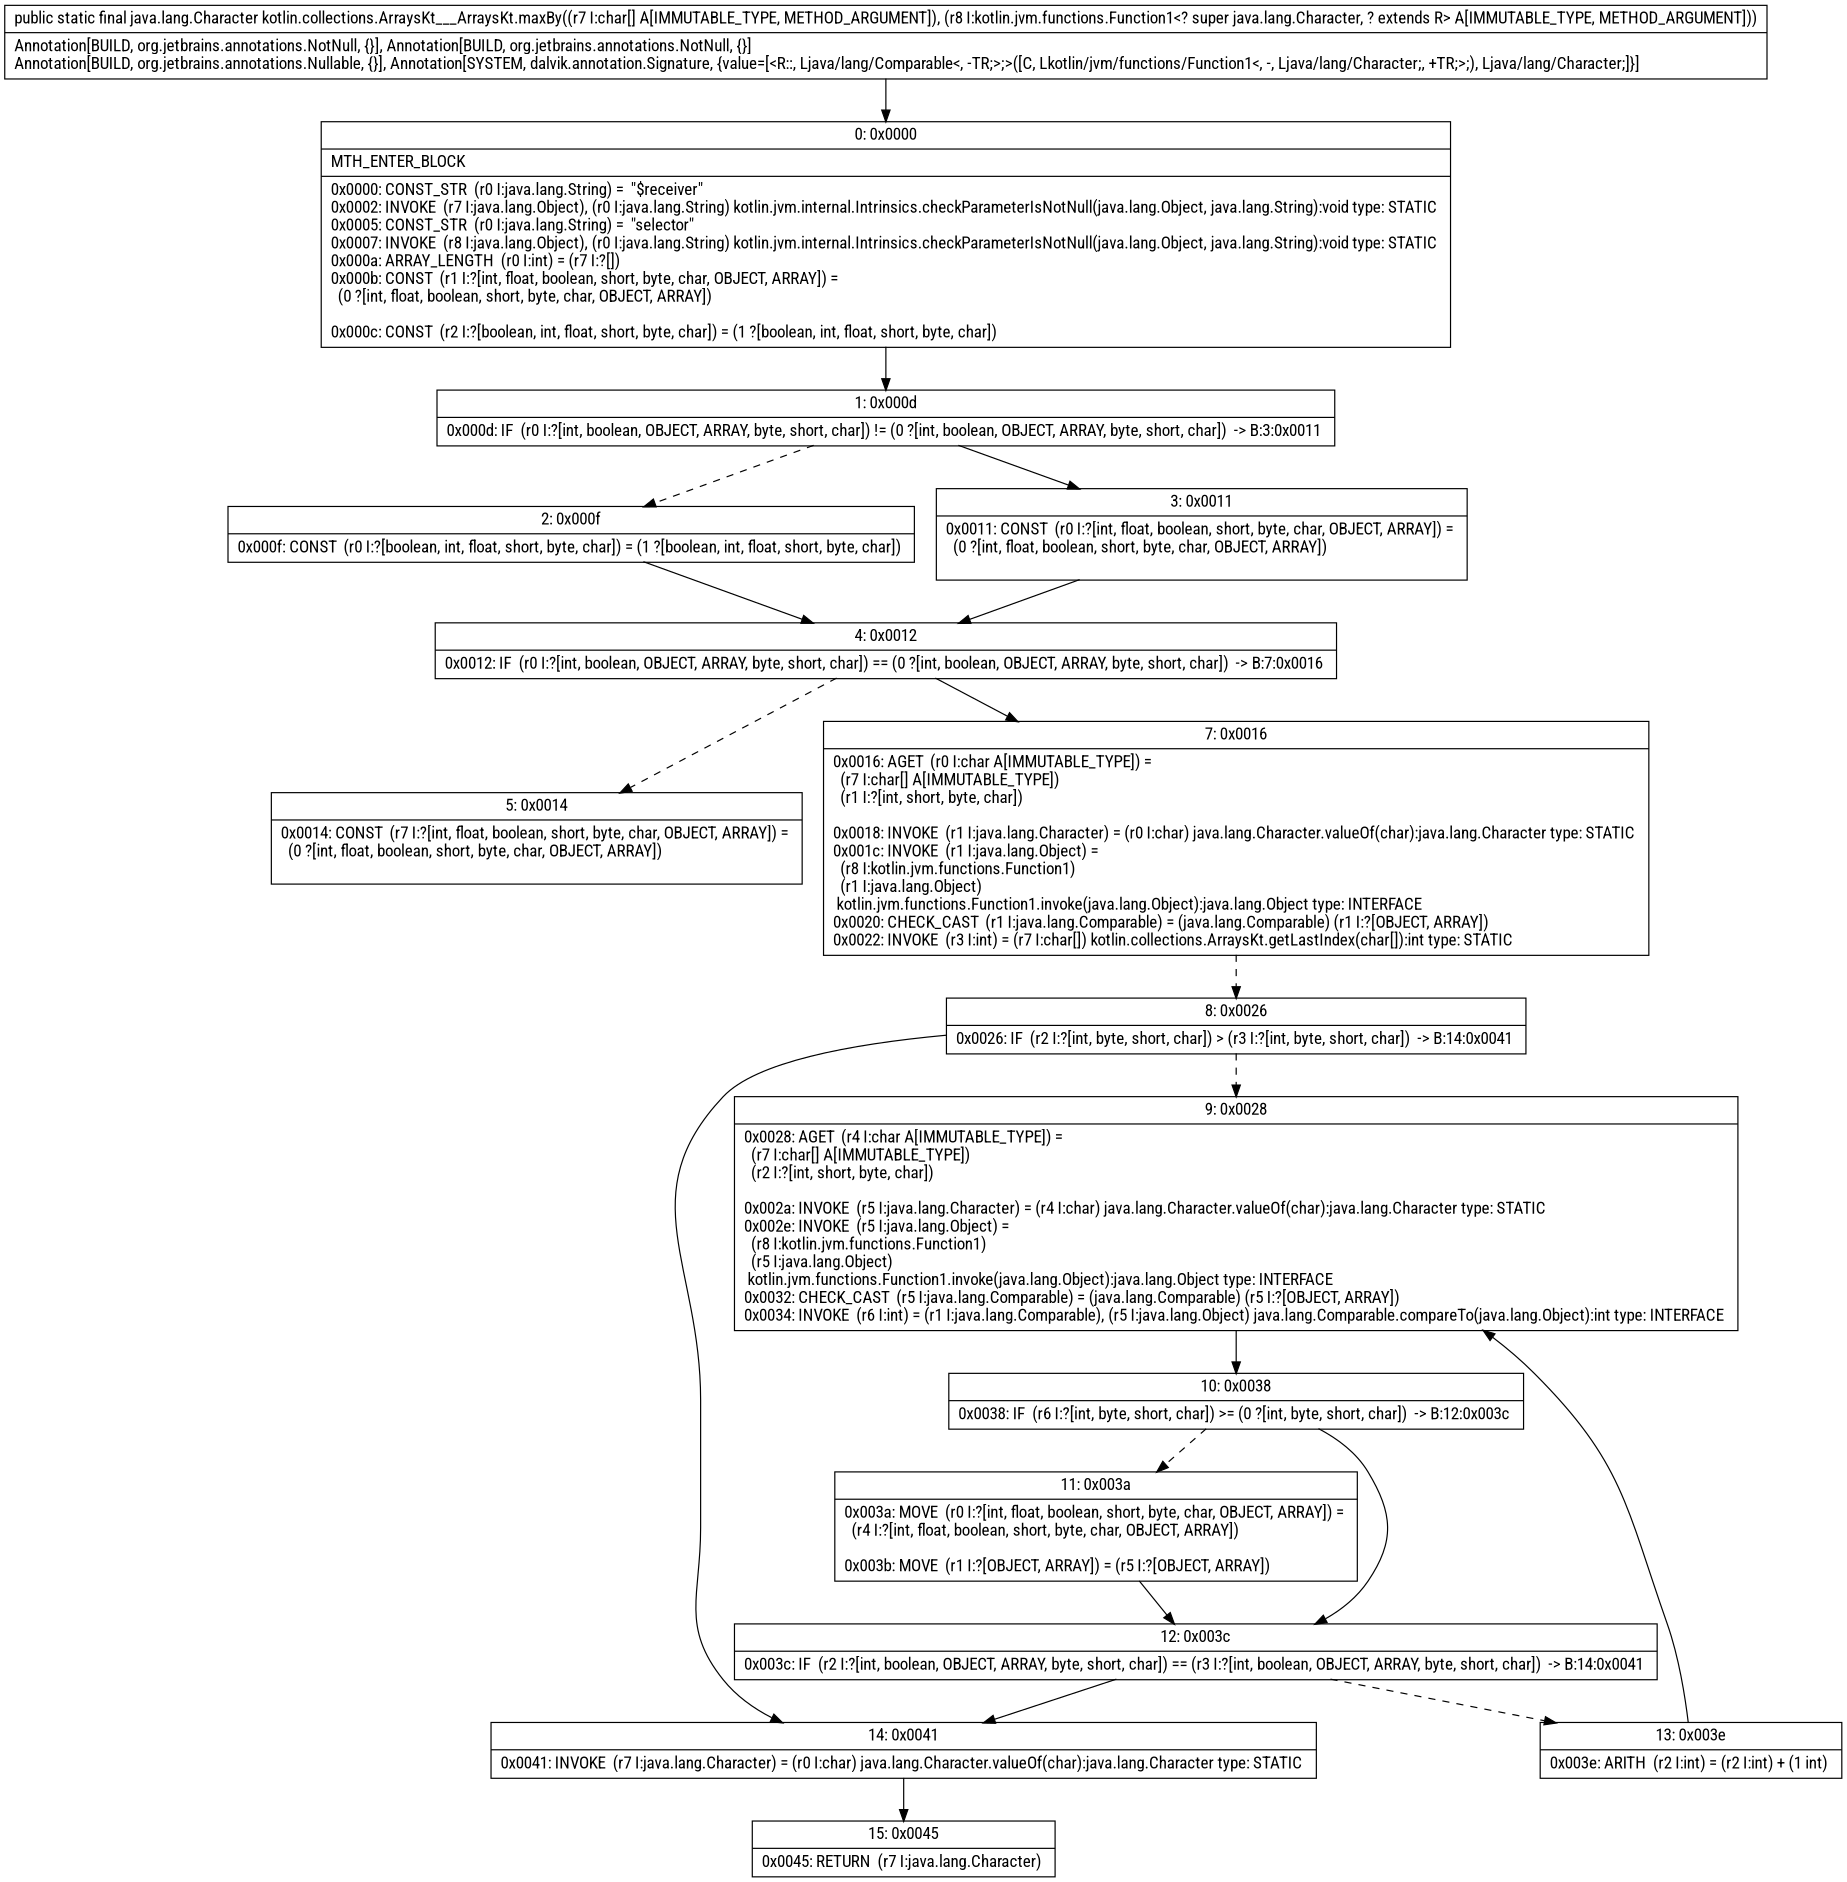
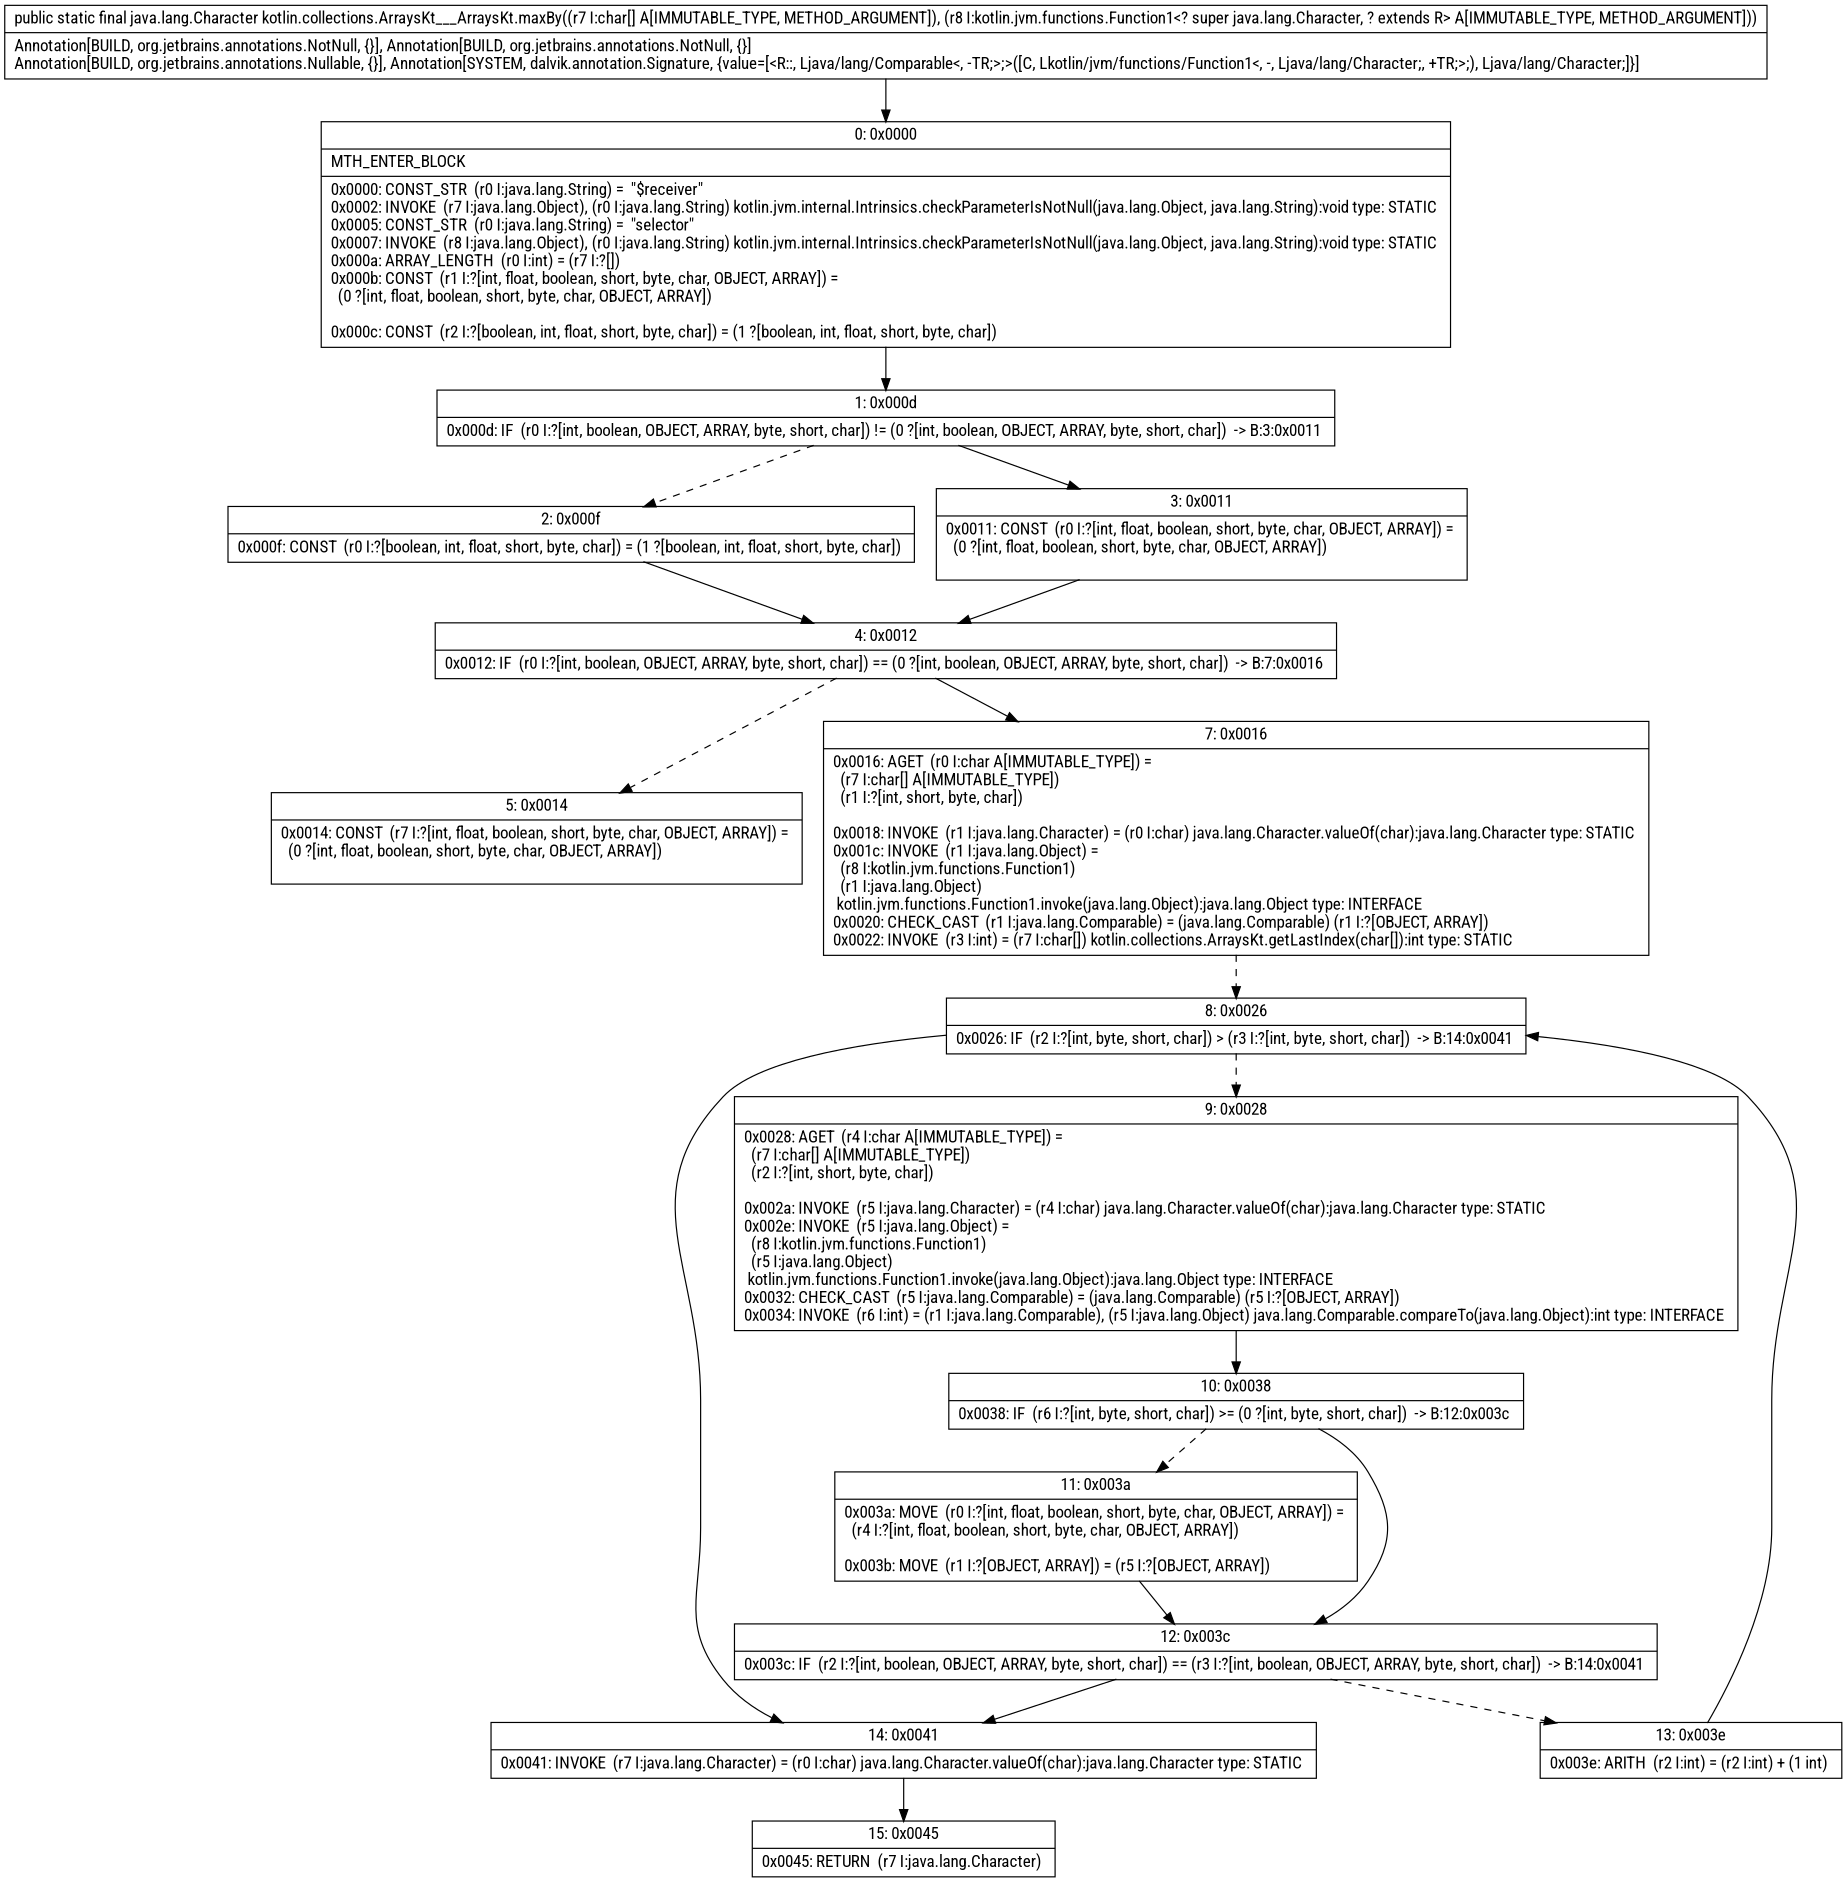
edge "13: 0x003e" -> "9: 0x0028": now "13: 0x003e" -> "8: 0x0026"
